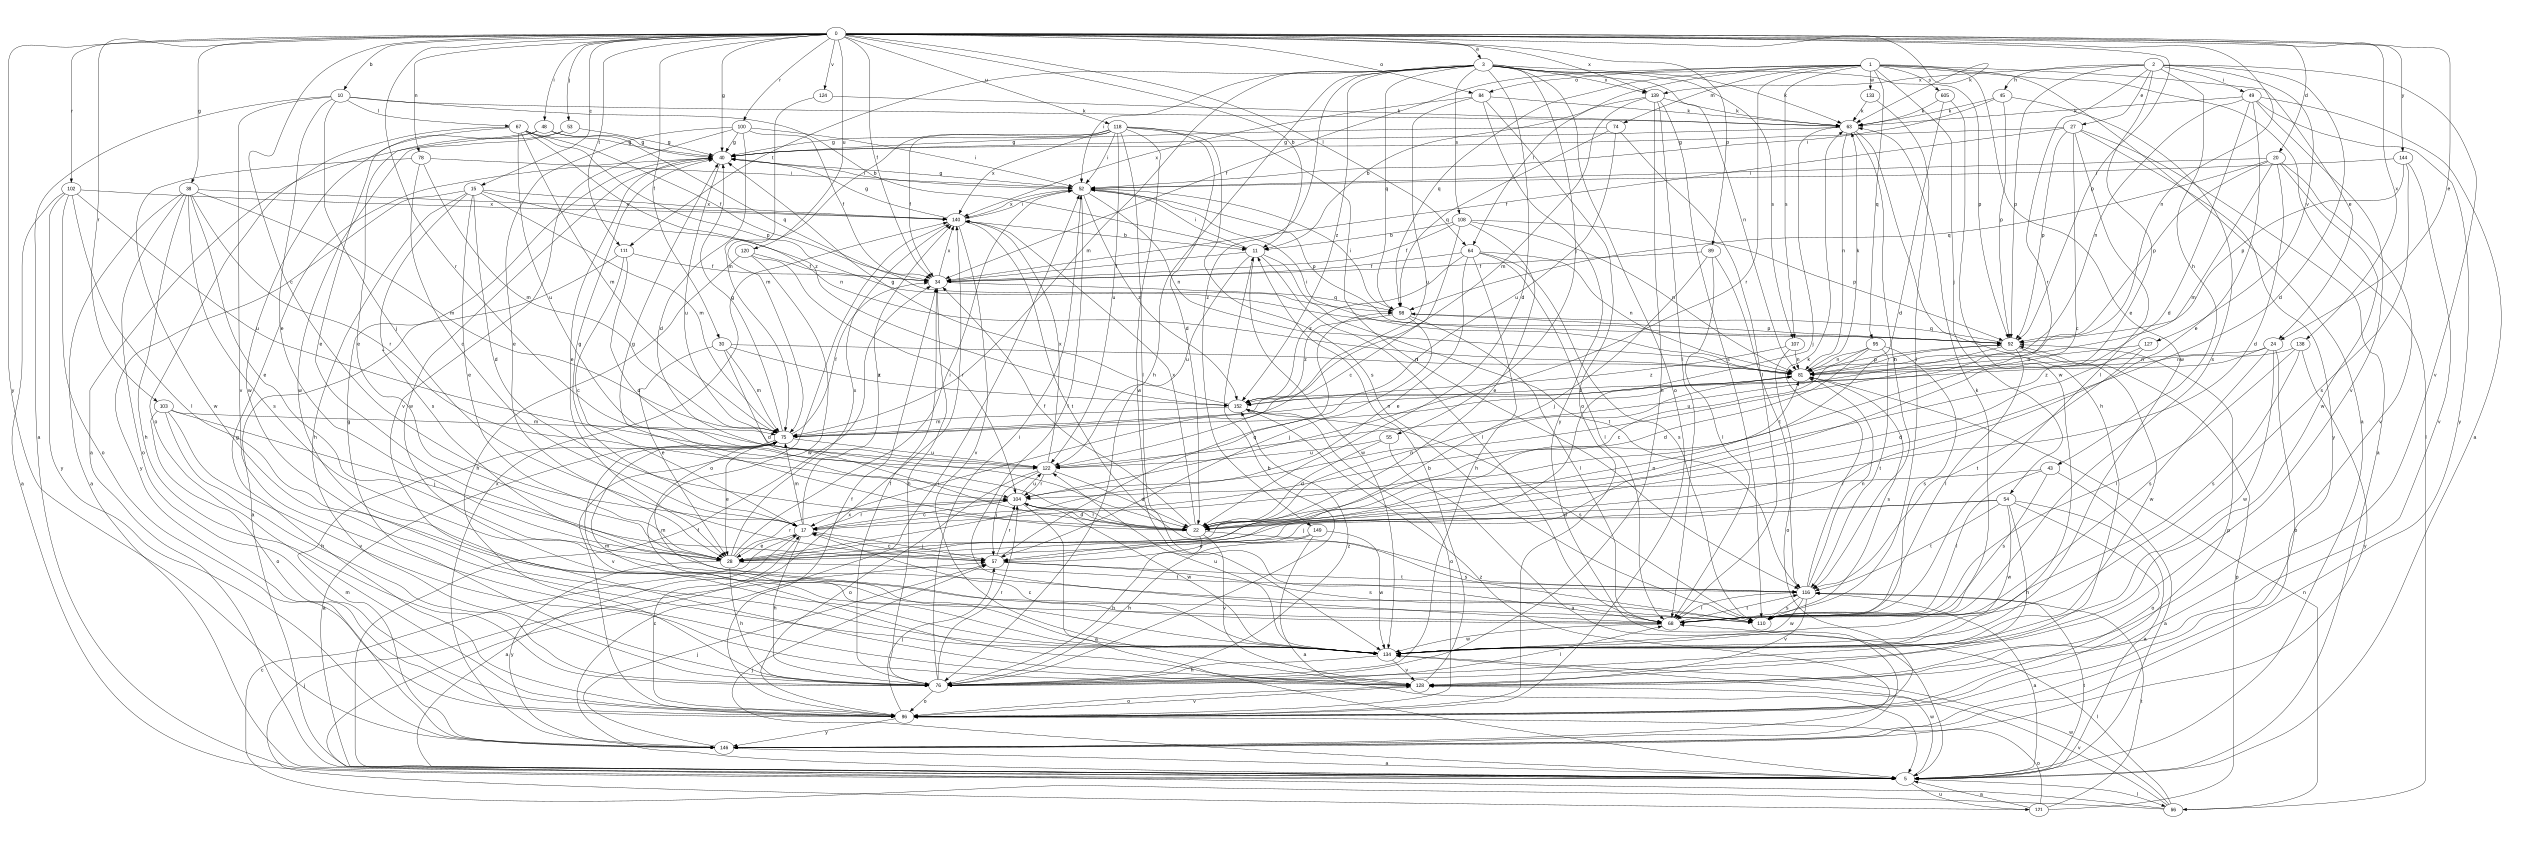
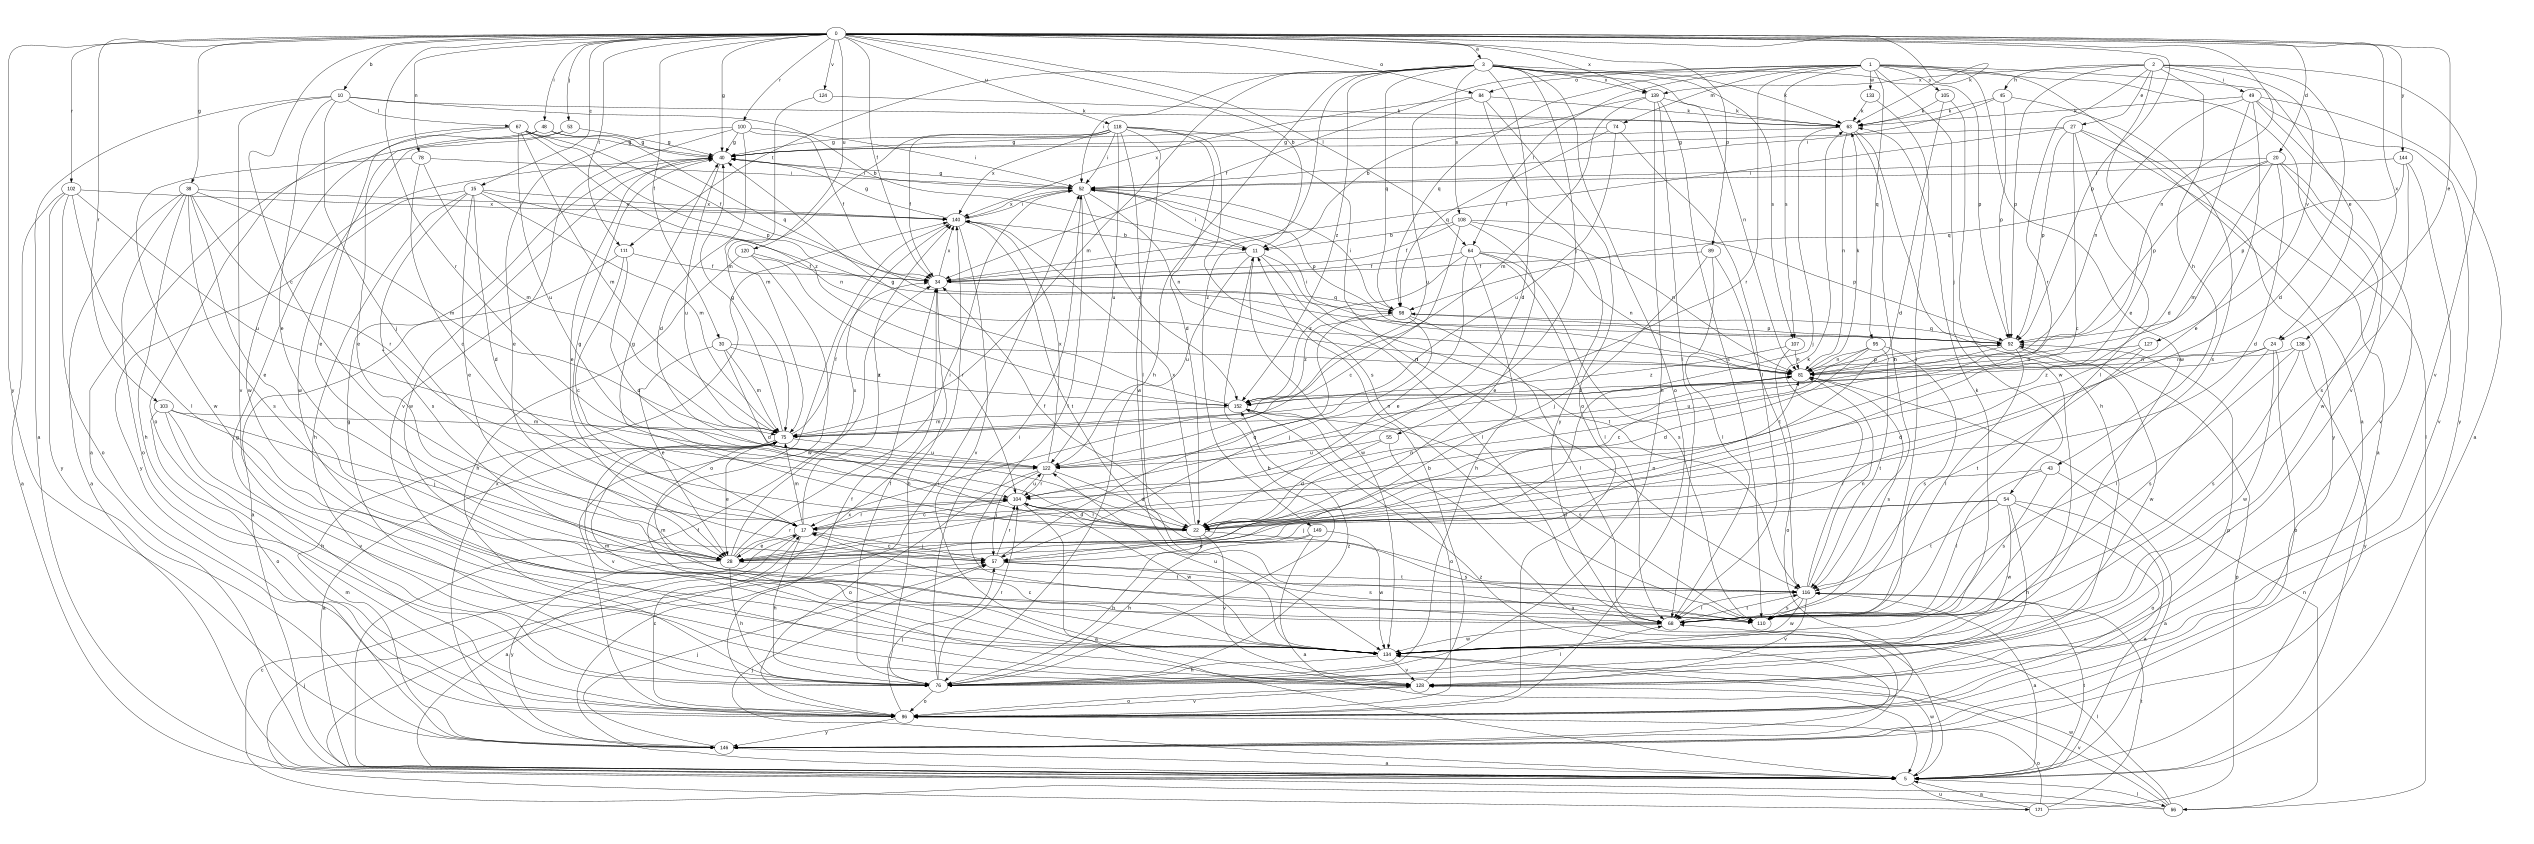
node "605": label "605" -> "105"
